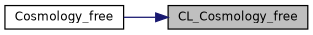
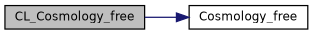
edge "Cosmology_free" -> "CL_Cosmology_free": reversed
